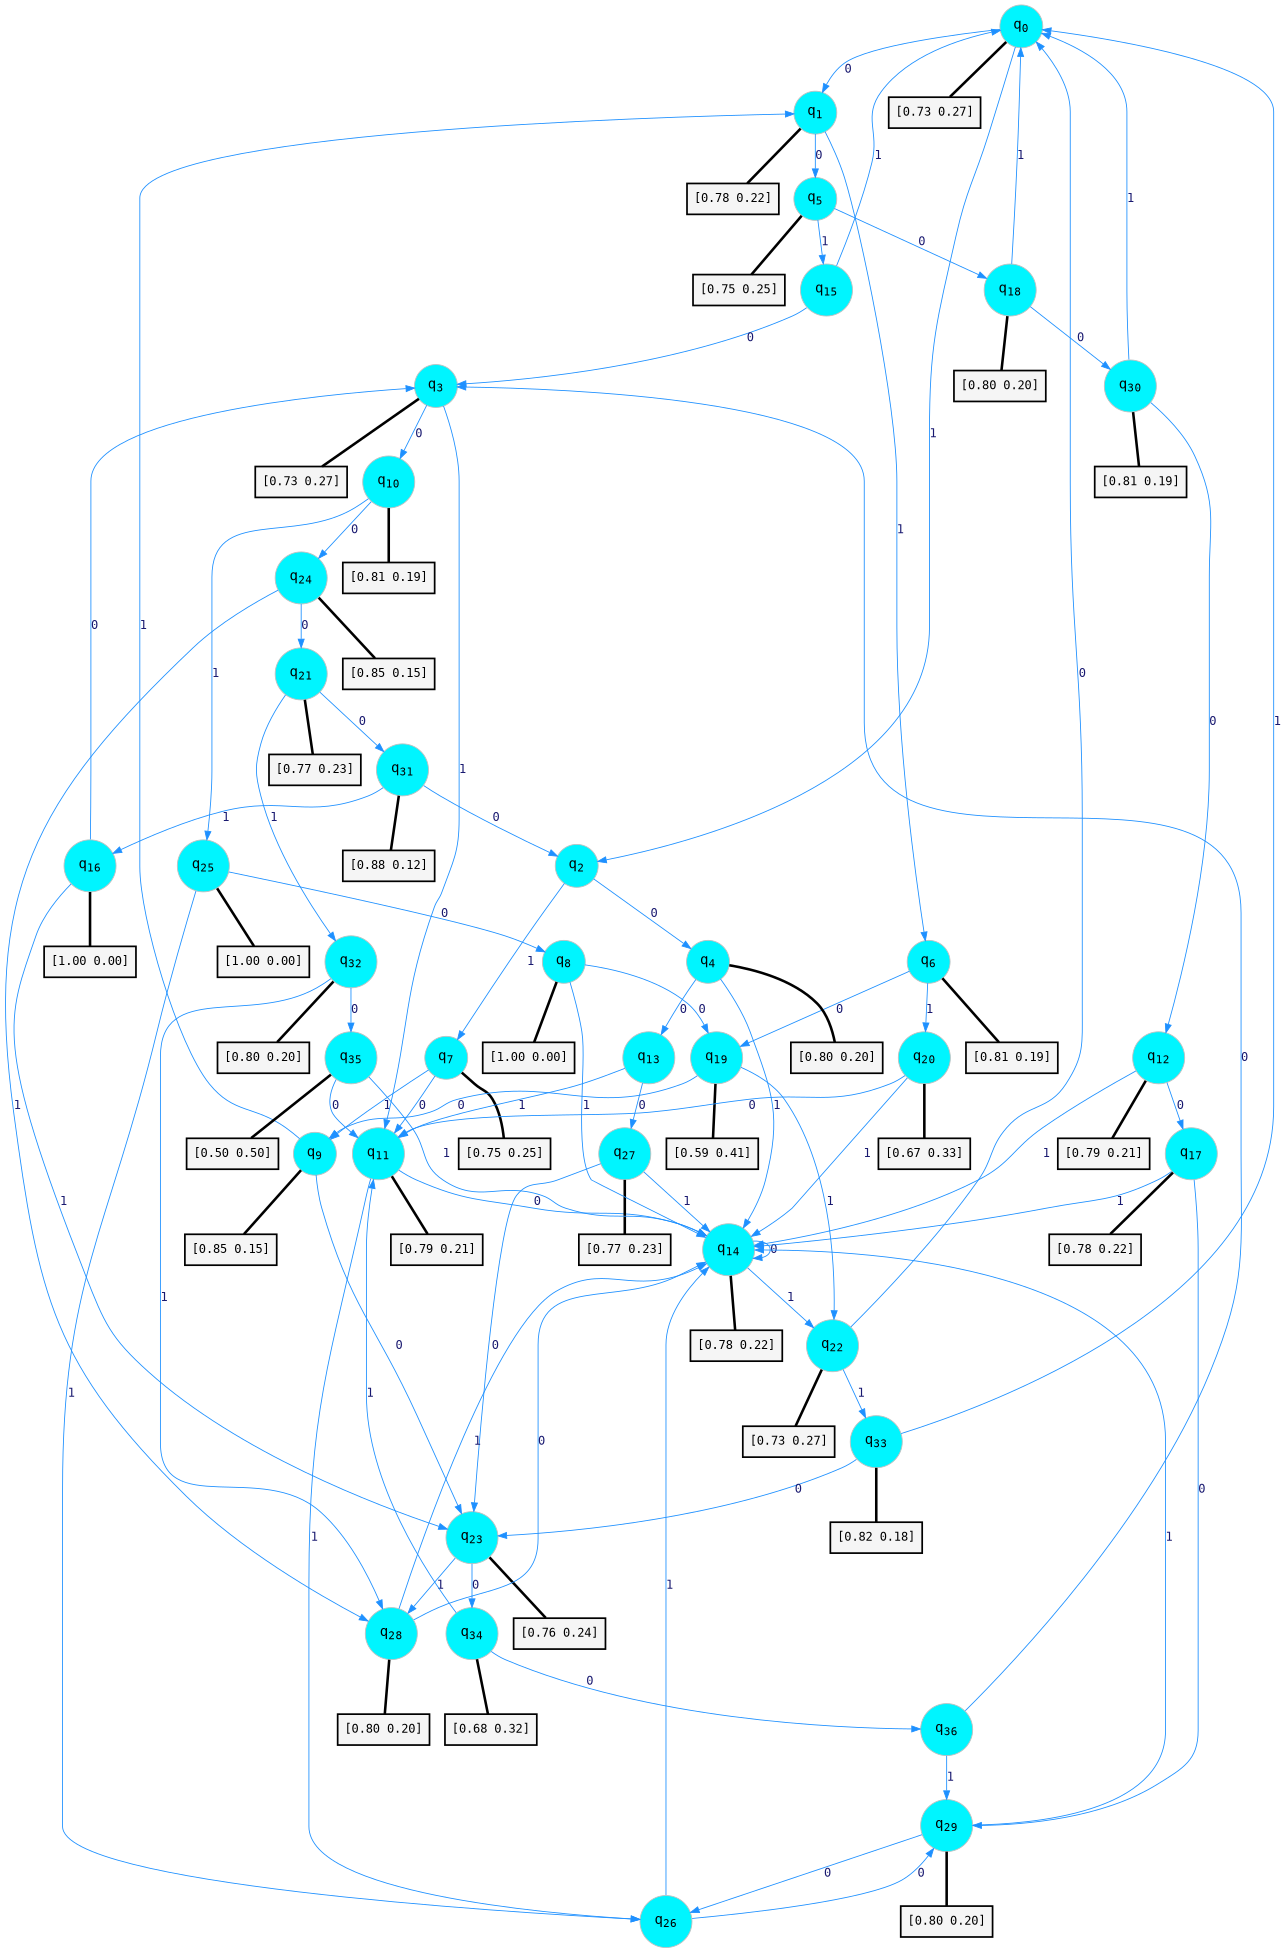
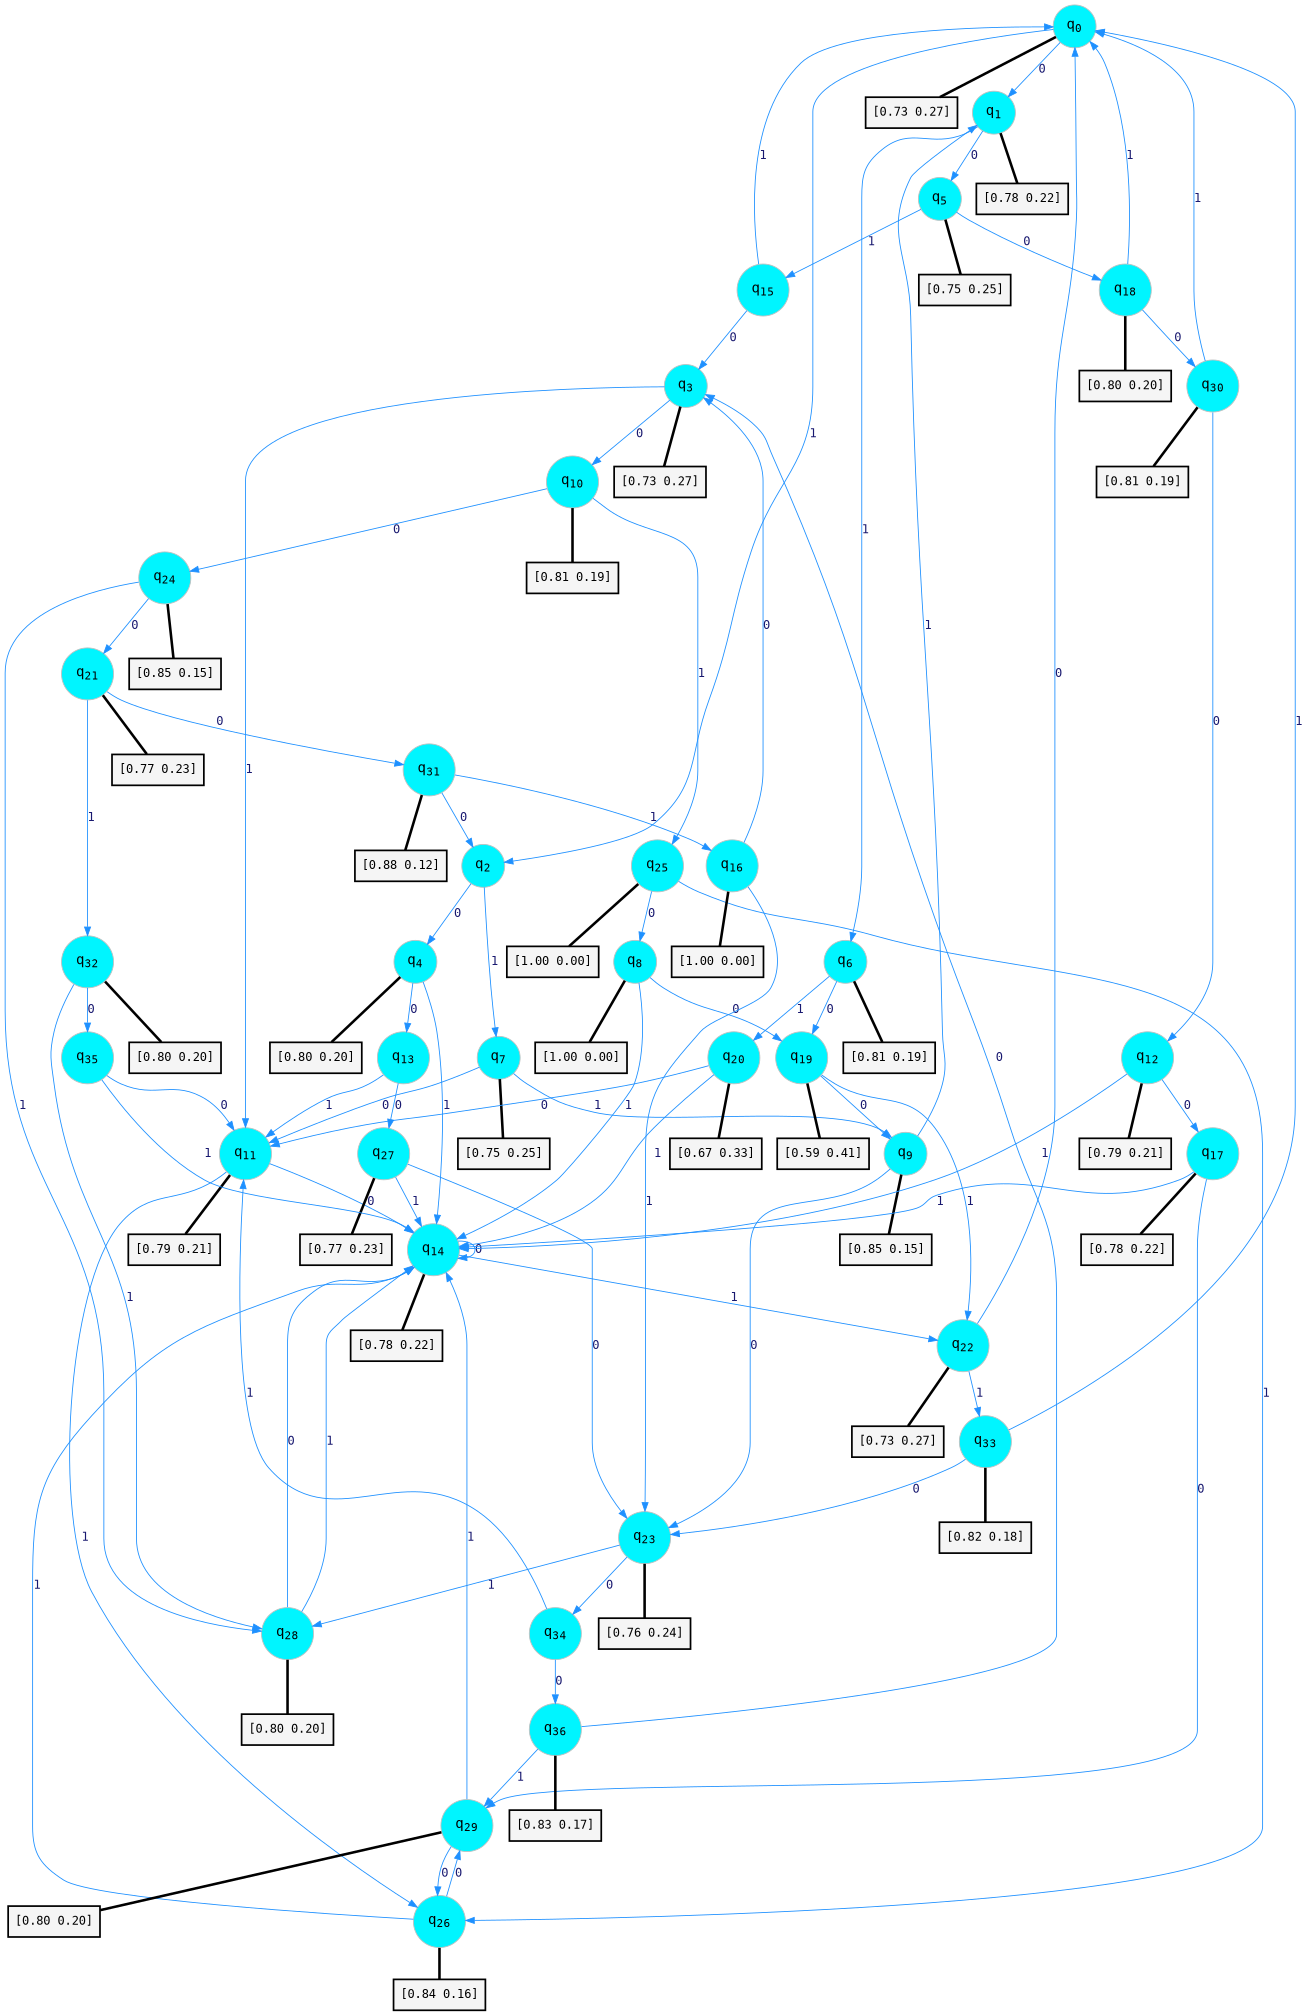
node "[0.50 0.50]": removed
node "[0.68 0.32]": removed
node "[0.83 0.17]": added
node "[0.84 0.16]": added
